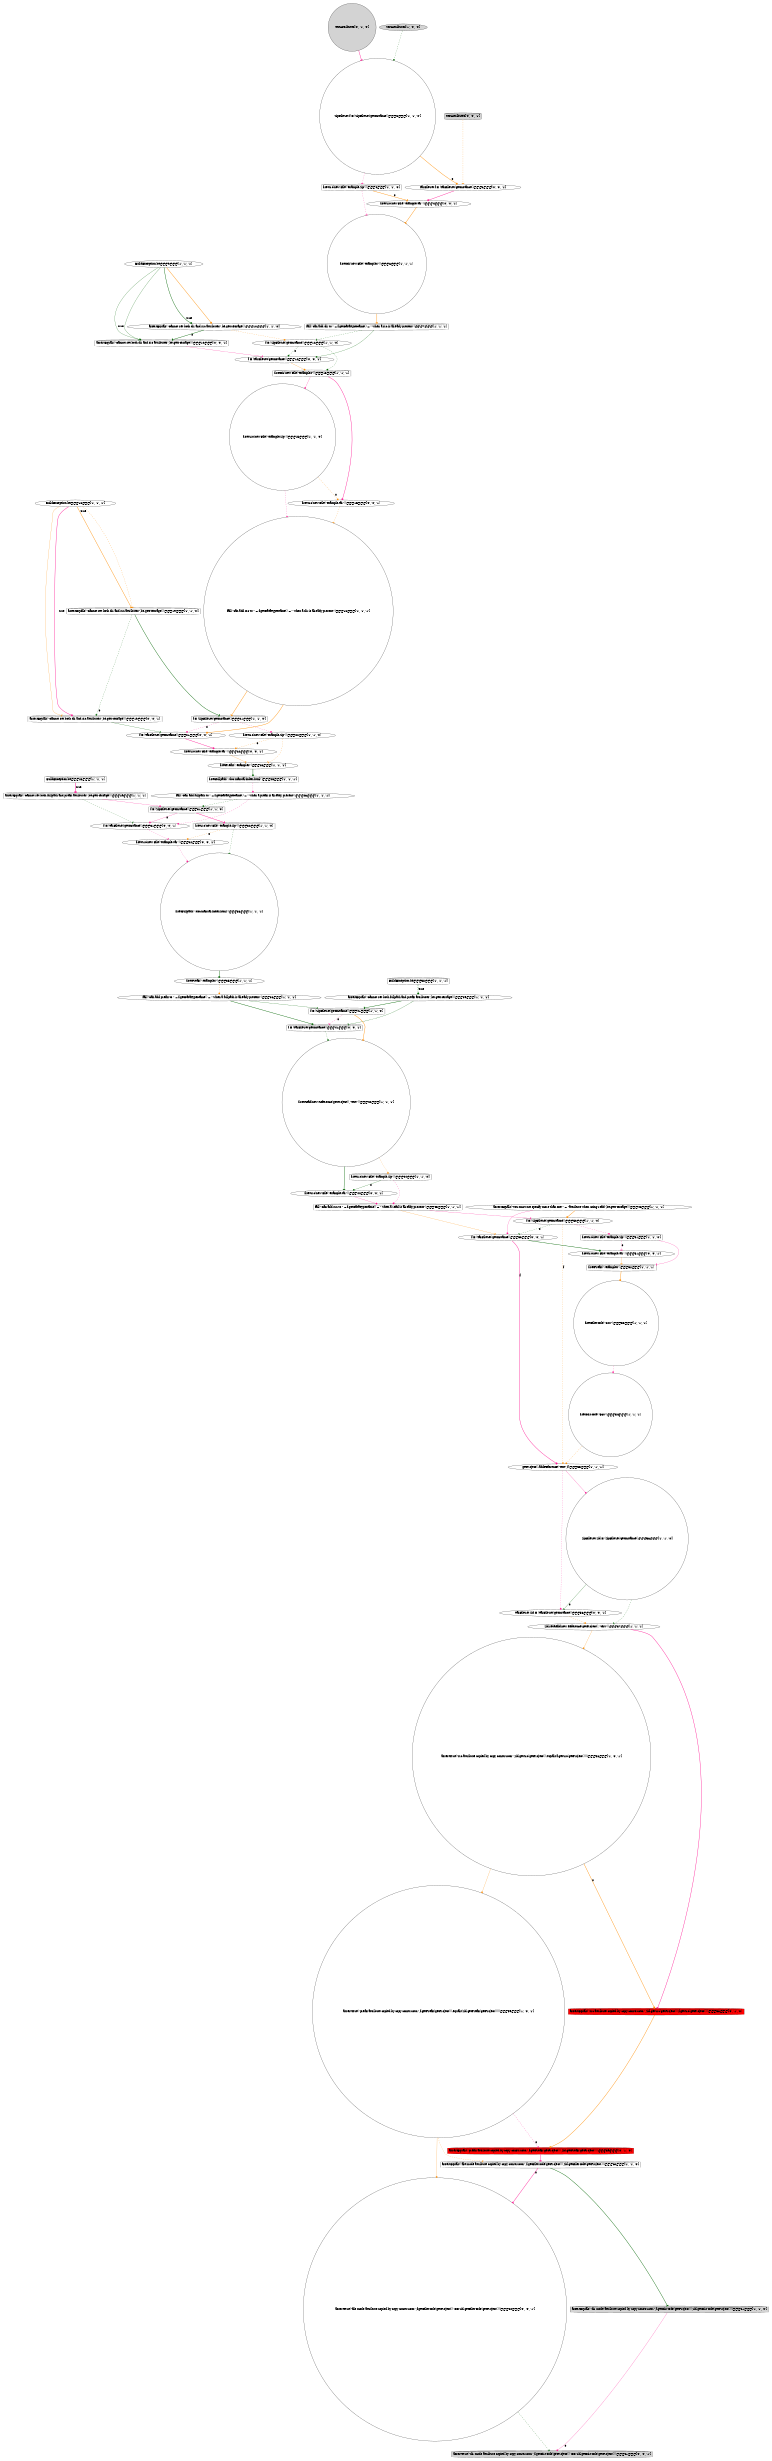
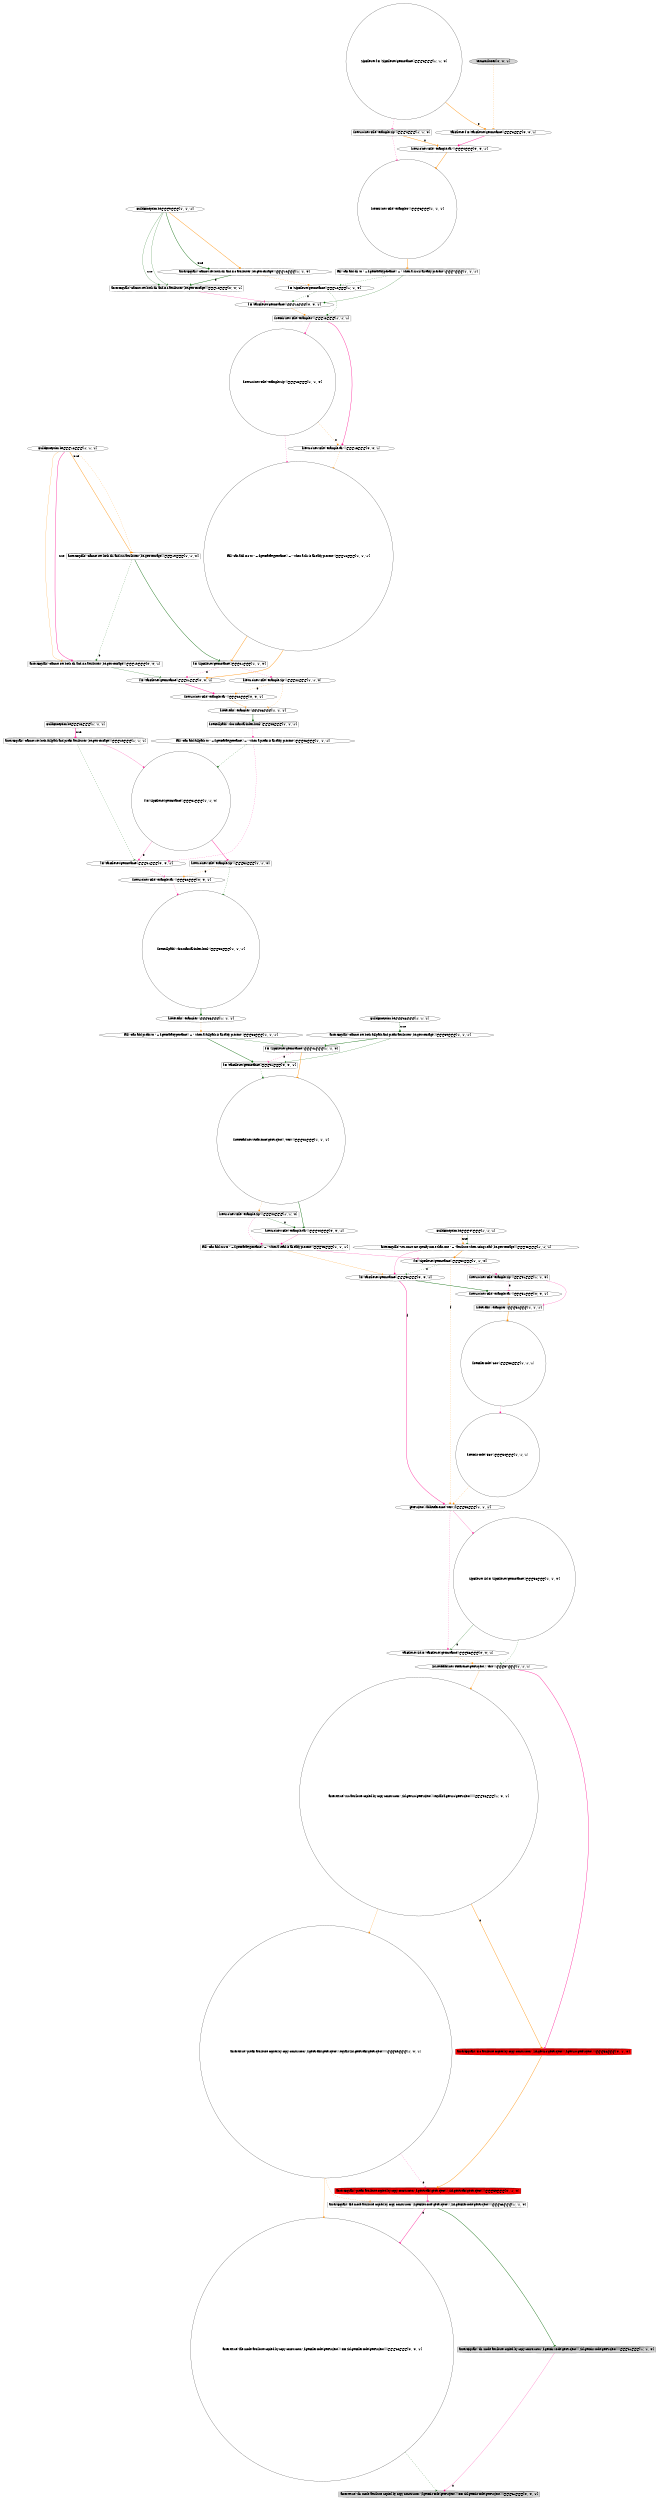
node "testAttributes['0', '1', '0']": removed
node "testAttributes['1', '0', '0']": removed
node "testAttributes['0', '0', '1']": shape cylinder -> ellipse
node "f = (ZipFileSet)getInstance()@@@31@@@['1', '1', '0']": shape cylinder -> circle
node "BuildException be@@@38@@@['1', '1', '1']": shape cylinder -> ellipse
node "BuildException be@@@47@@@['1', '1', '1']": added
